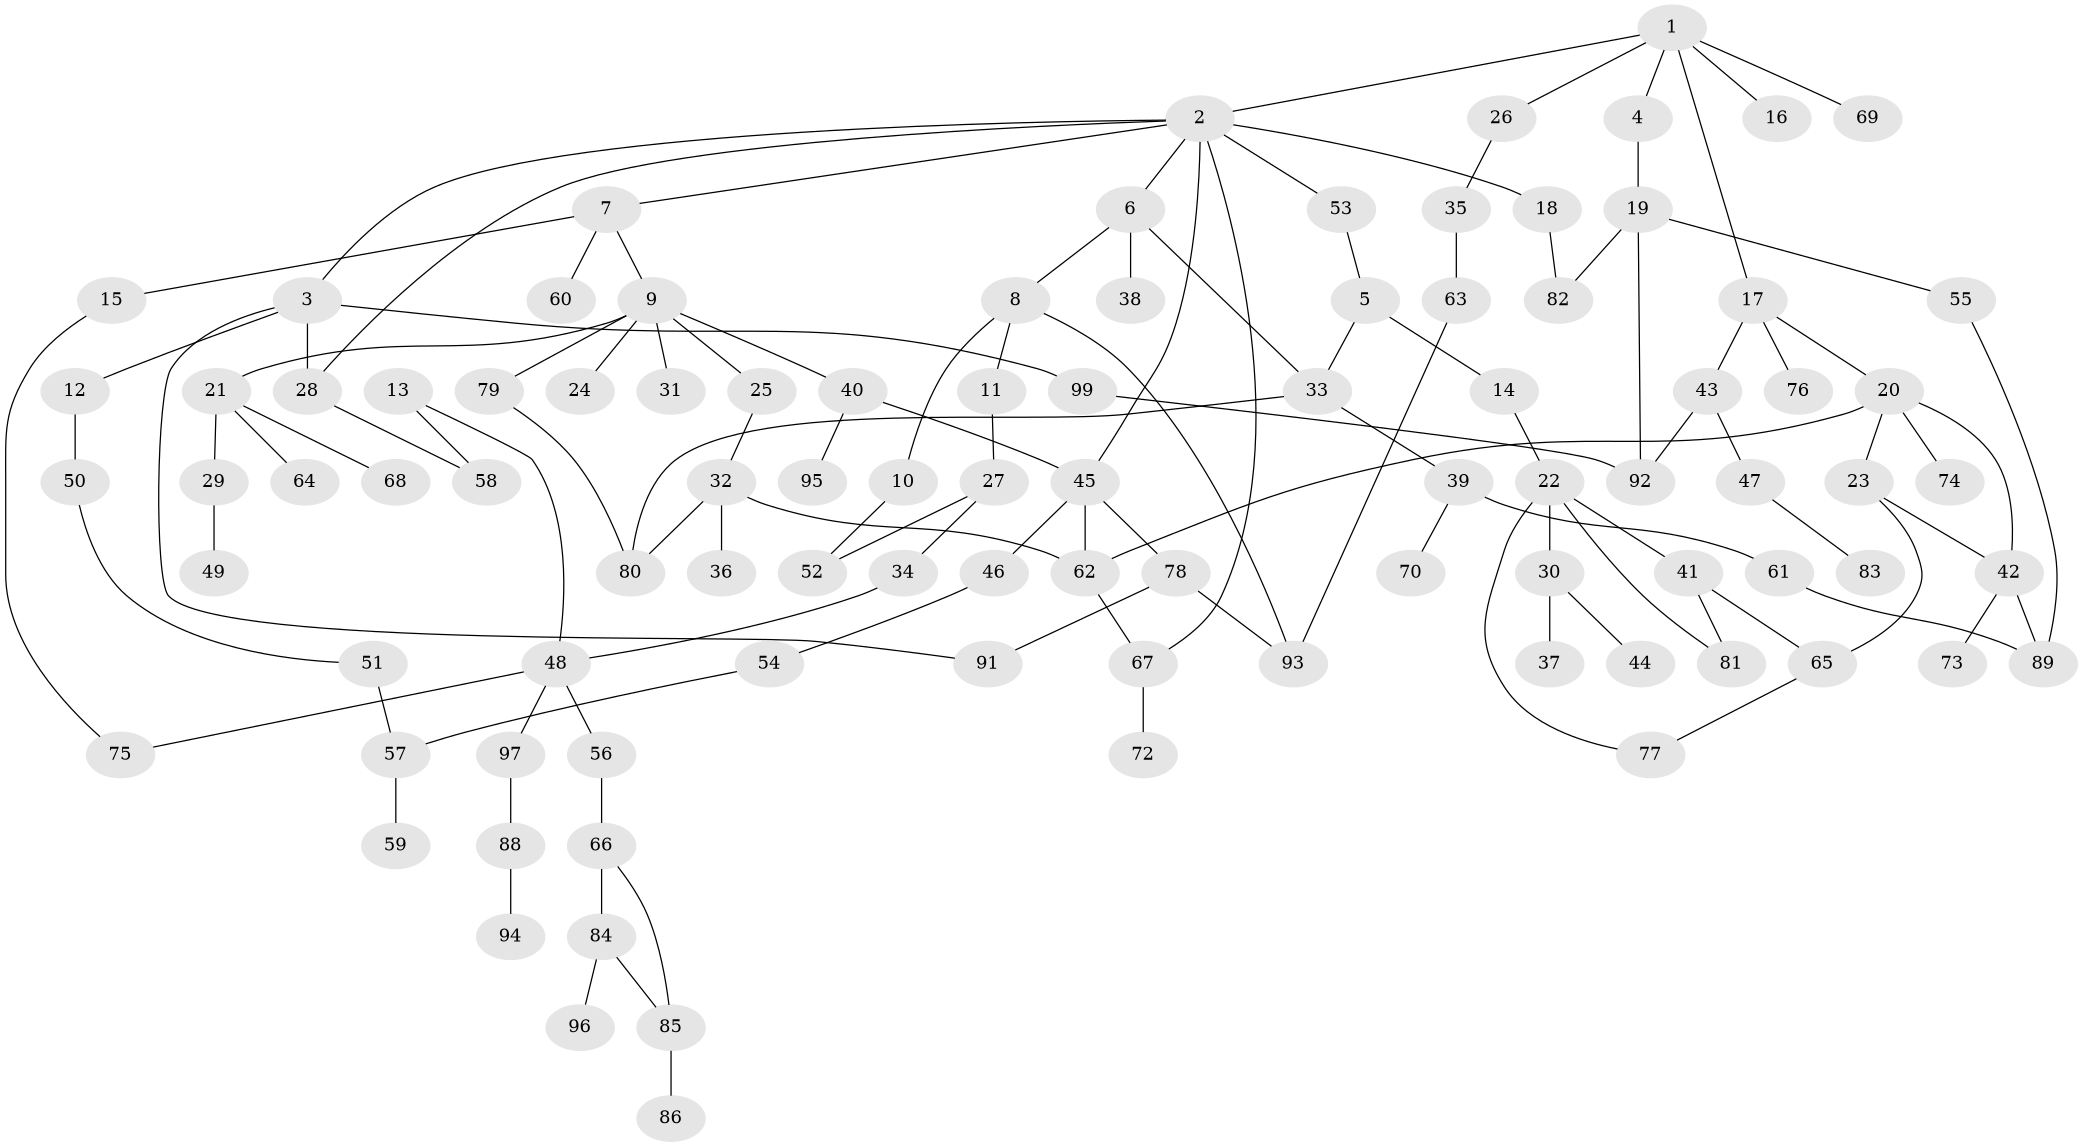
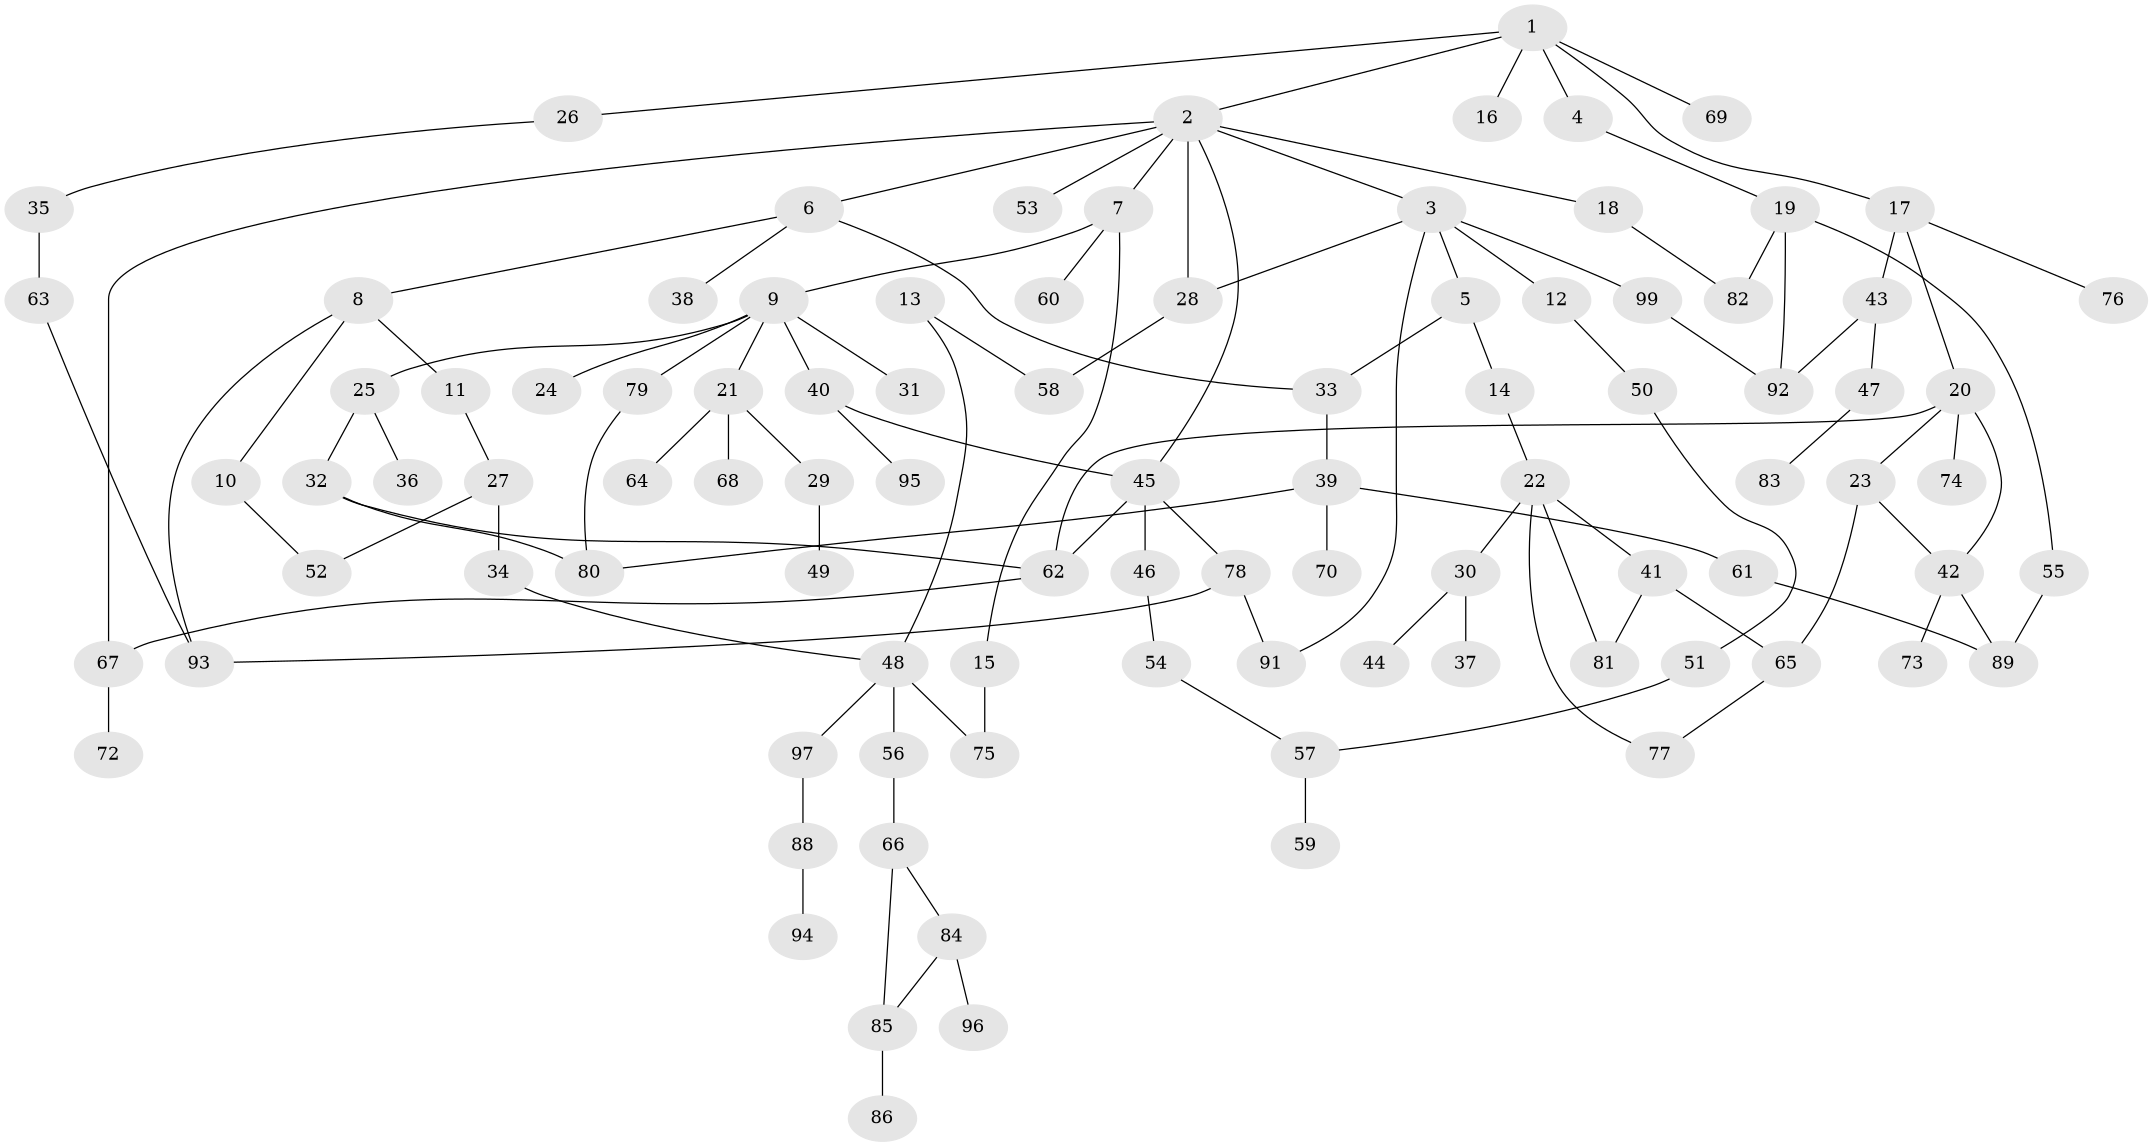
edge "53" -- "5": now "3" -- "5"
edge "33" -- "80": now "39" -- "80"
edge "32" -- "36": now "25" -- "36"
